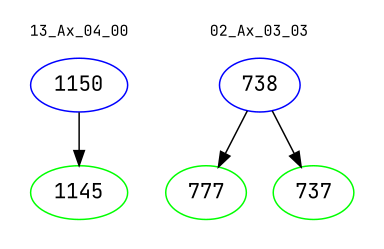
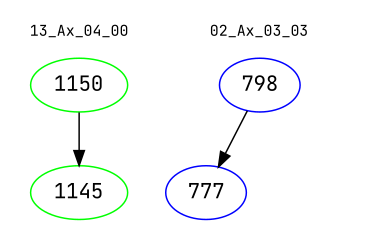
node "1150": color blue -> green
node "738": label "738" -> "798"
node "777": color green -> blue
node "737": removed
